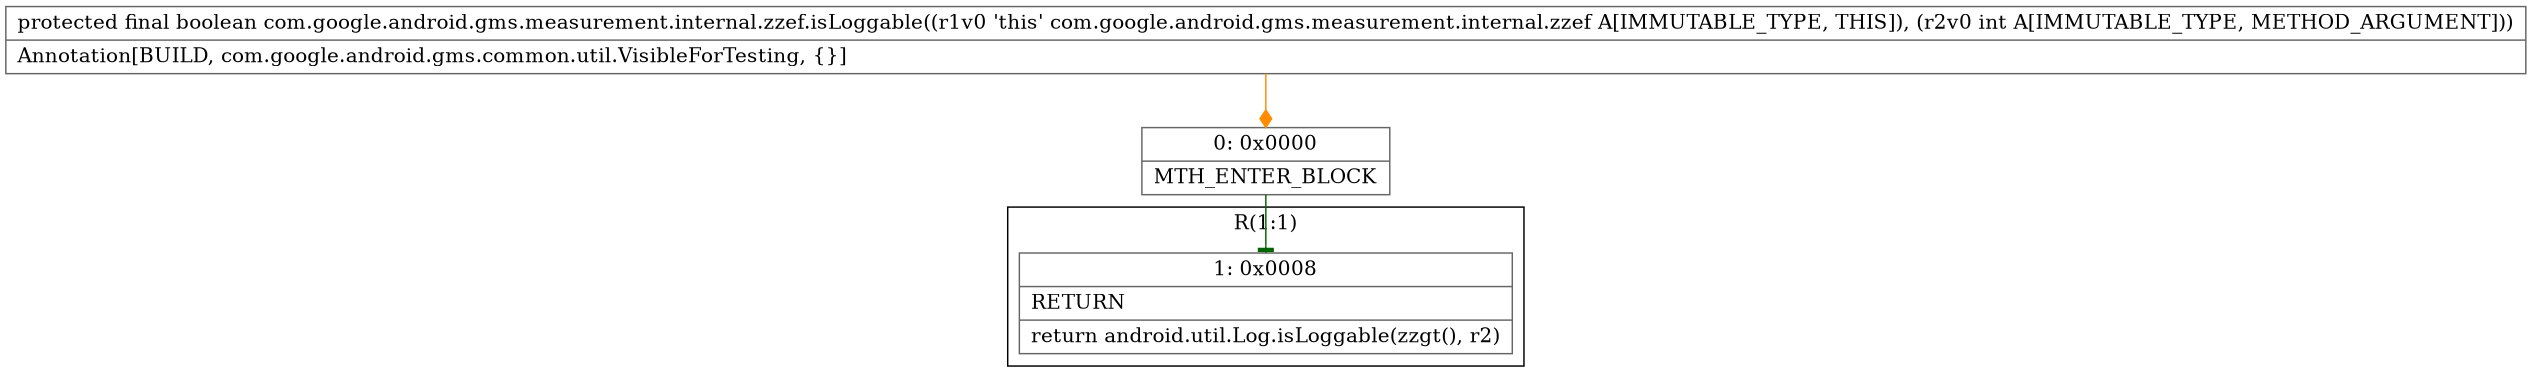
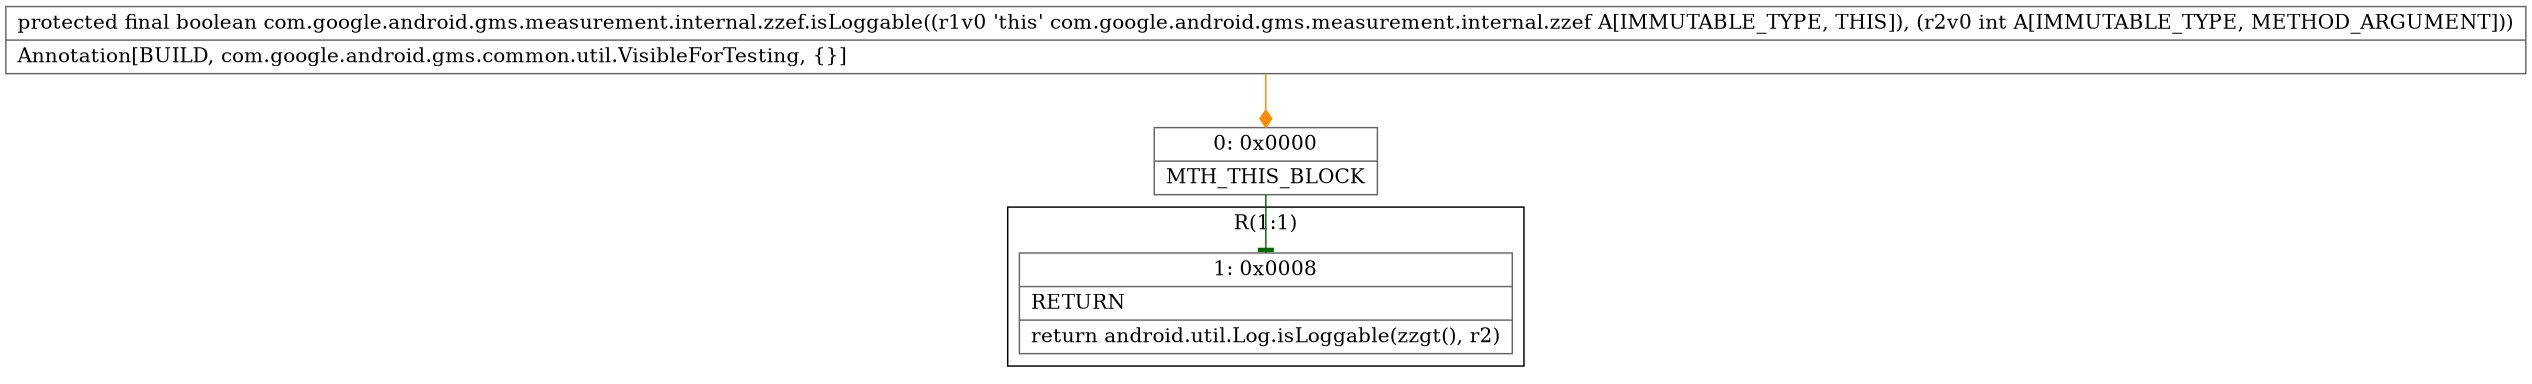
node "0: 0x0000": text "MTH_ENTER_BLOCK" -> "MTH_THIS_BLOCK"
